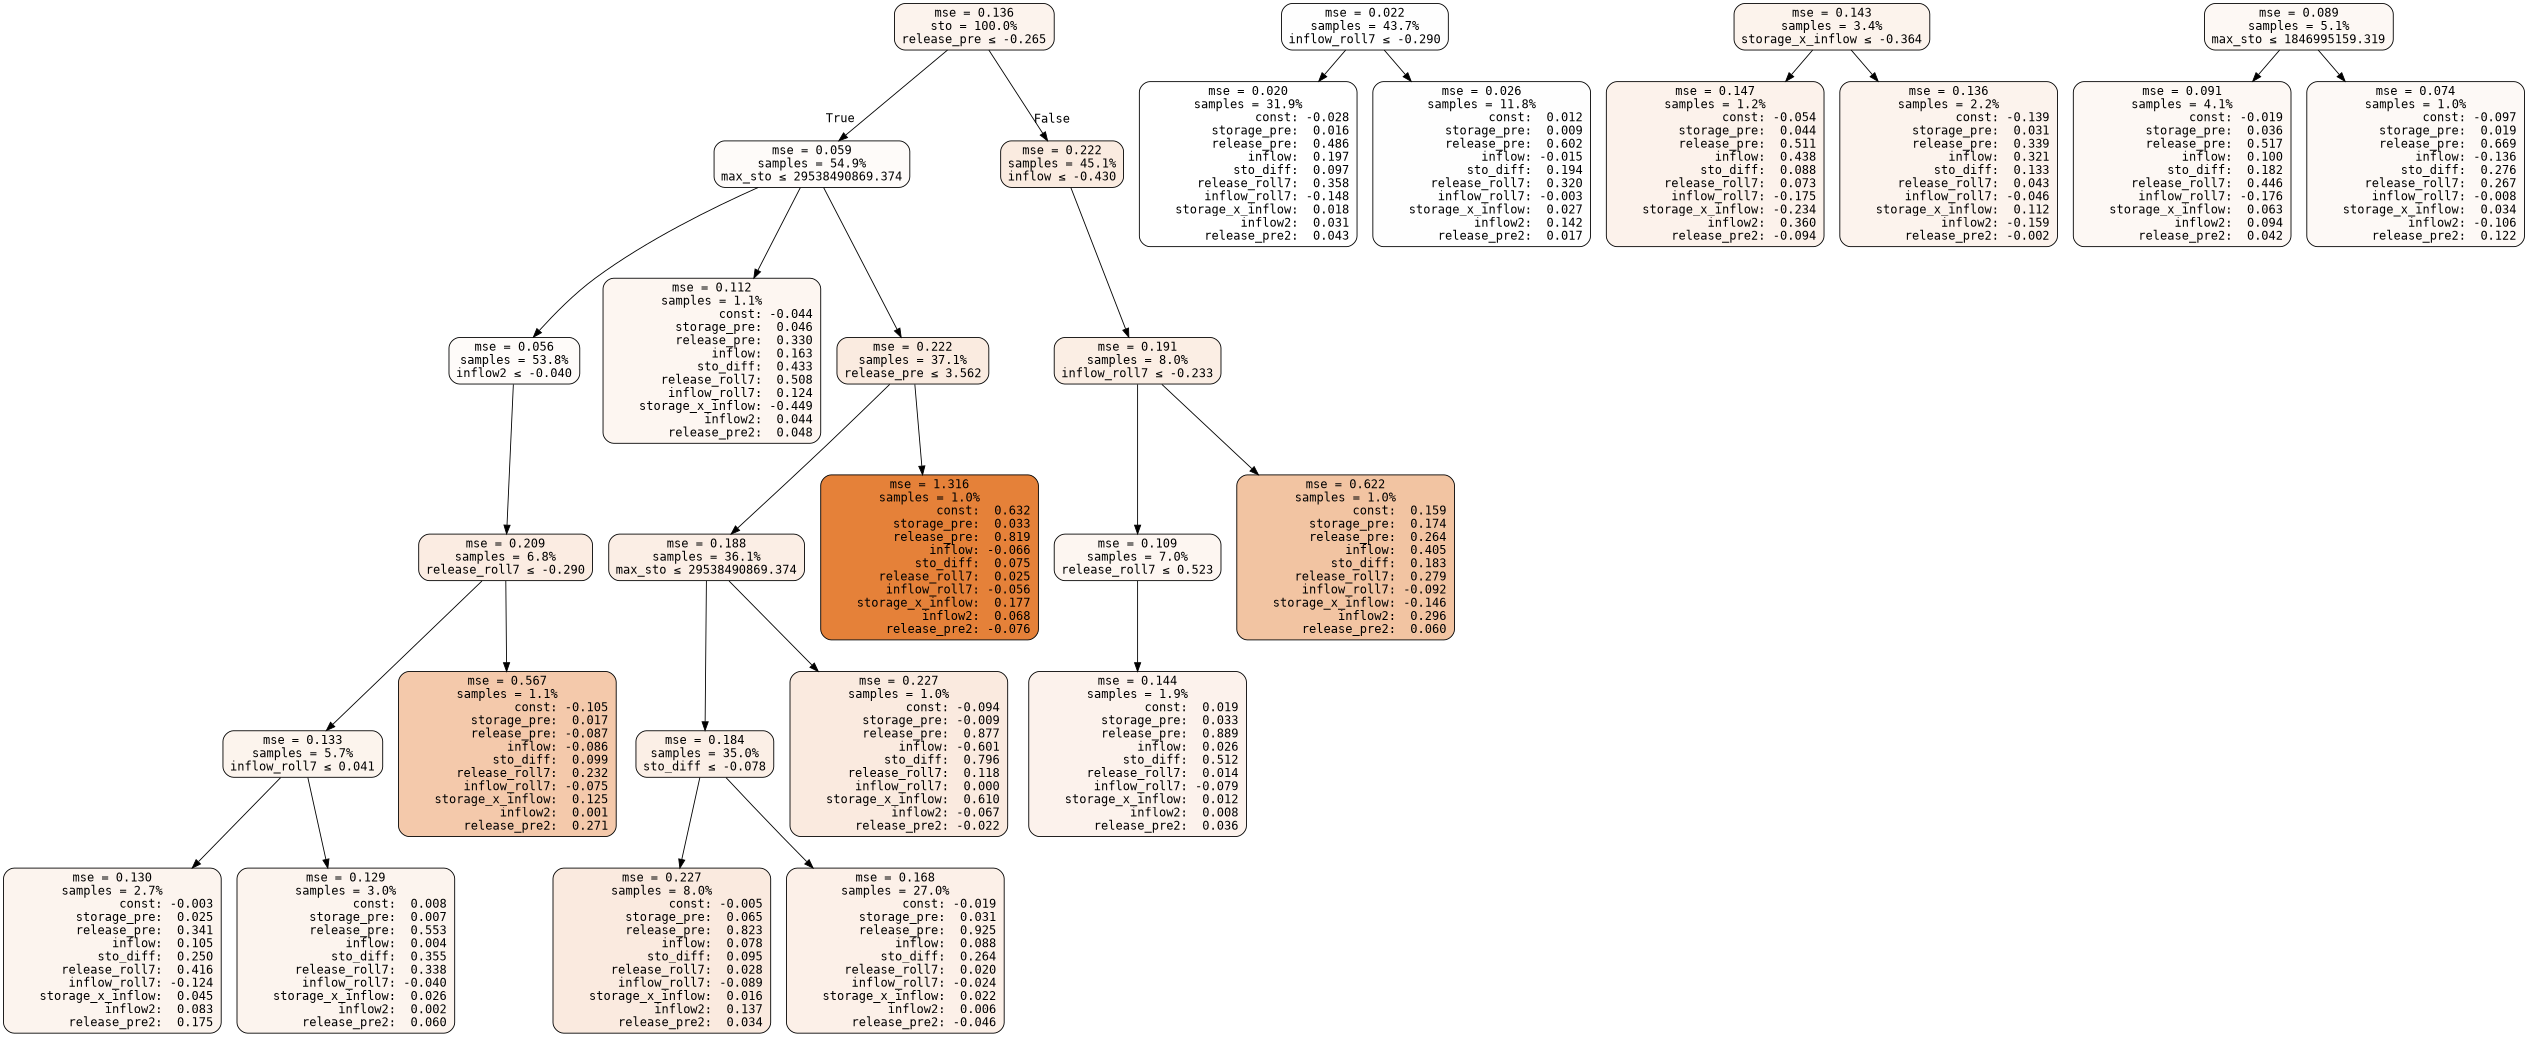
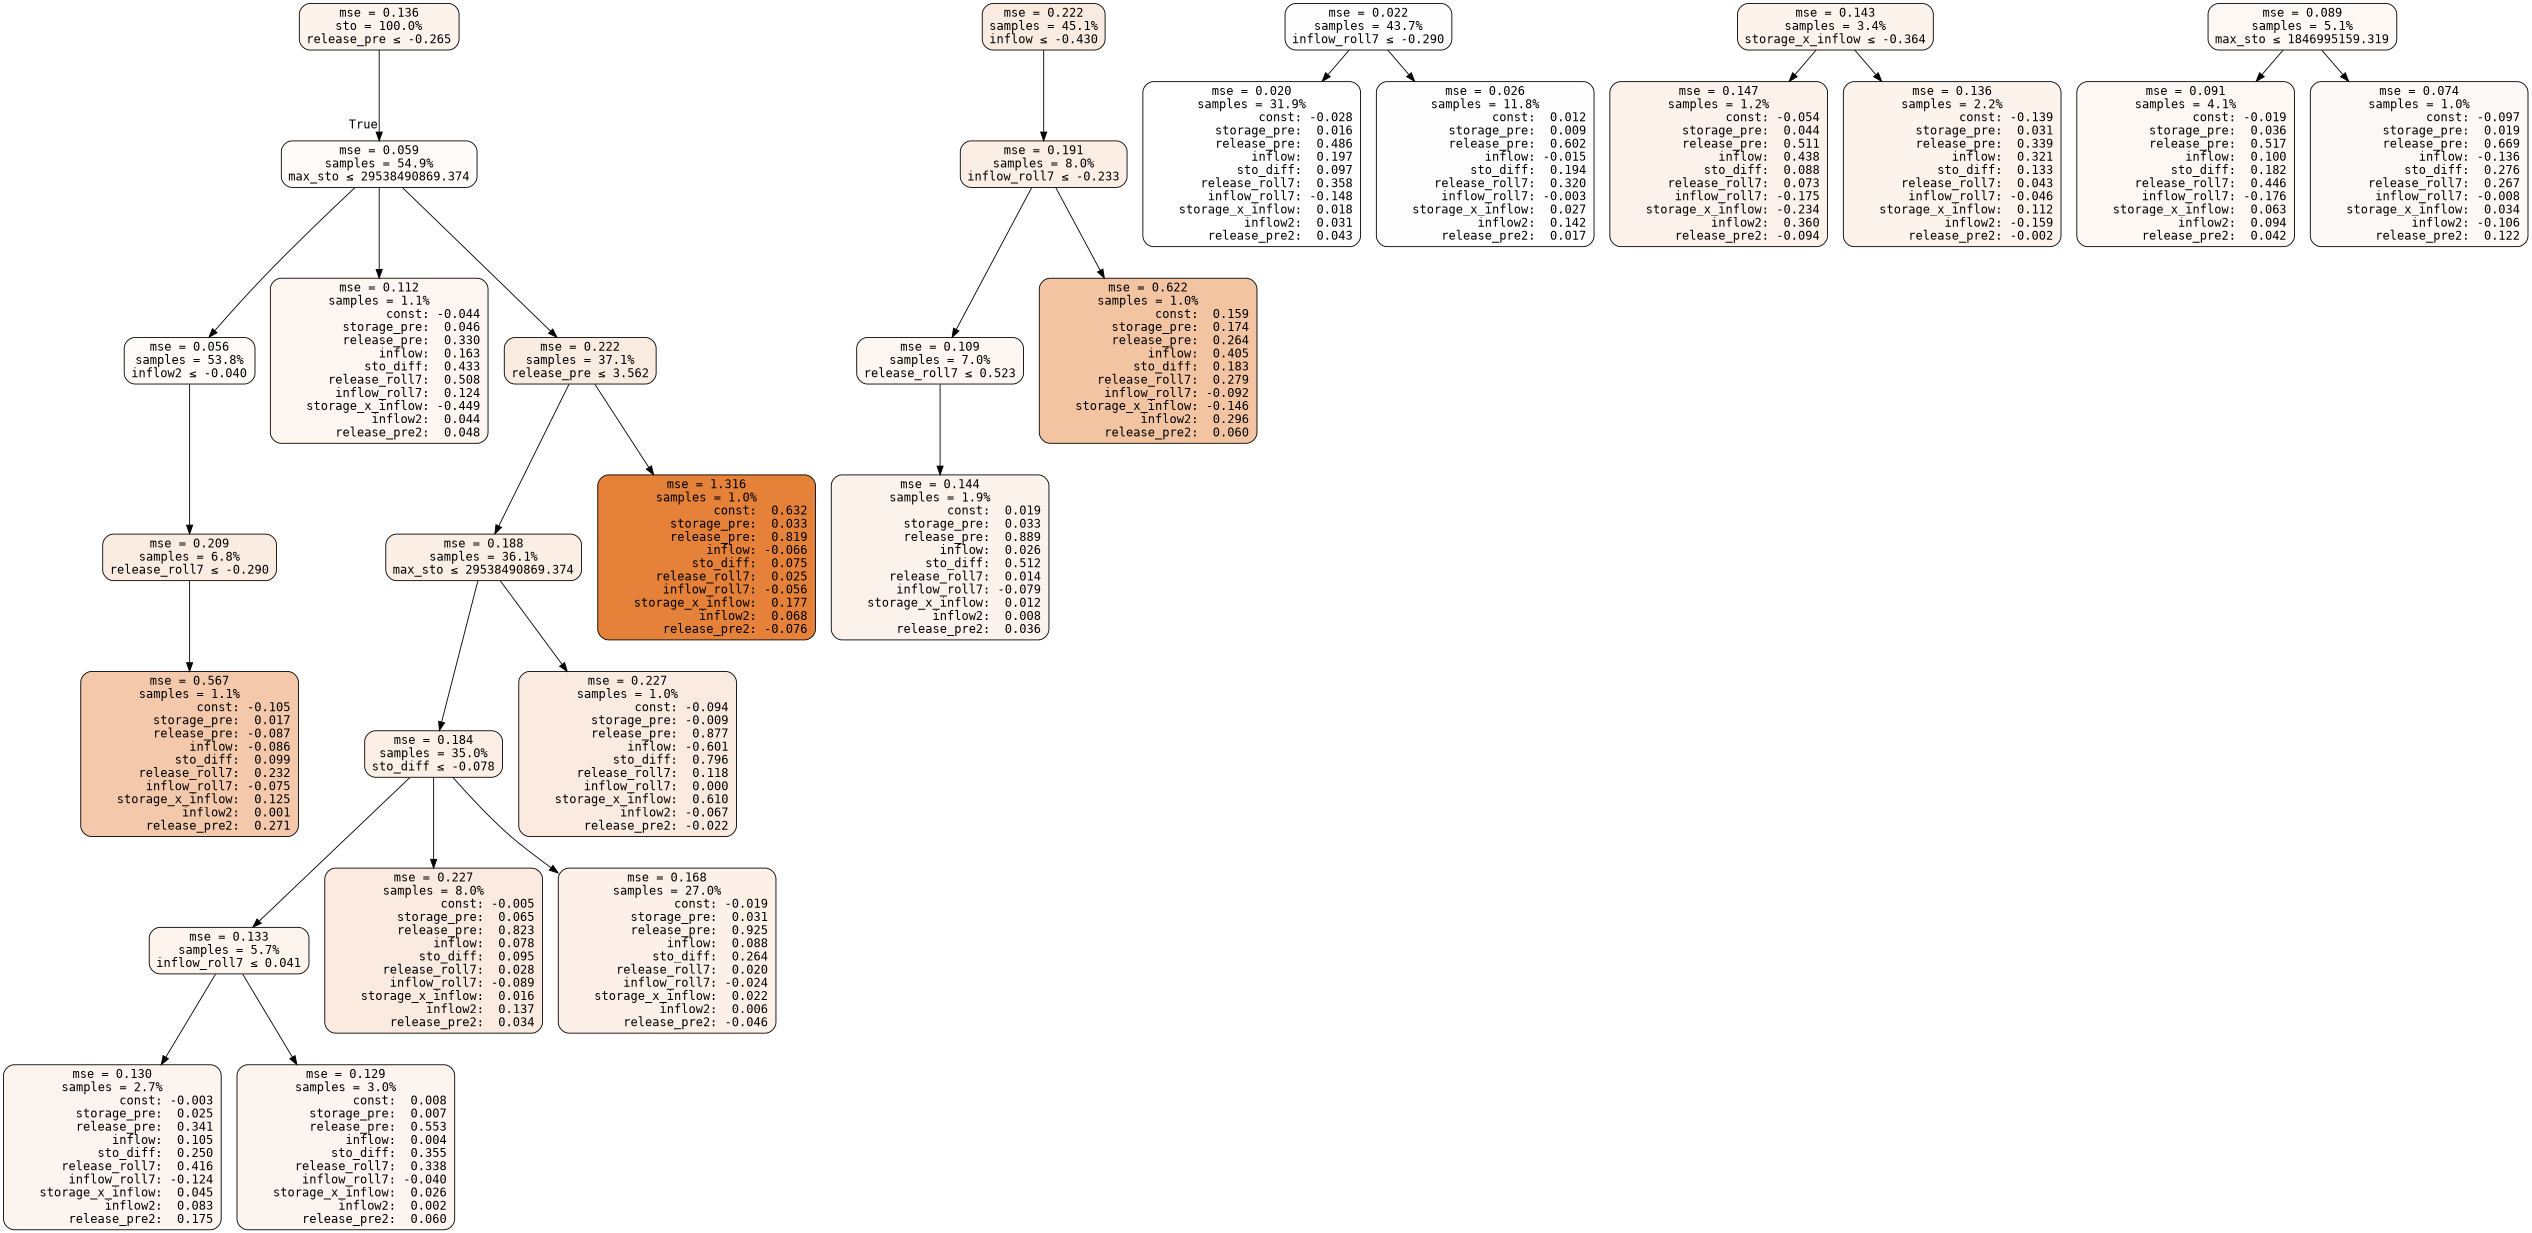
edge "mse = 0.136 sto = 100.0% release_pre ≤ -0.265" -> "mse = 0.222 samples = 45.1% inflow ≤ -0.430": removed
edge "mse = 0.209 samples = 6.8% release_roll7 ≤ -0.290" -> "mse = 0.133 samples = 5.7% inflow_roll7 ≤ 0.041": now "mse = 0.184 samples = 35.0% sto_diff ≤ -0.078" -> "mse = 0.133 samples = 5.7% inflow_roll7 ≤ 0.041"
